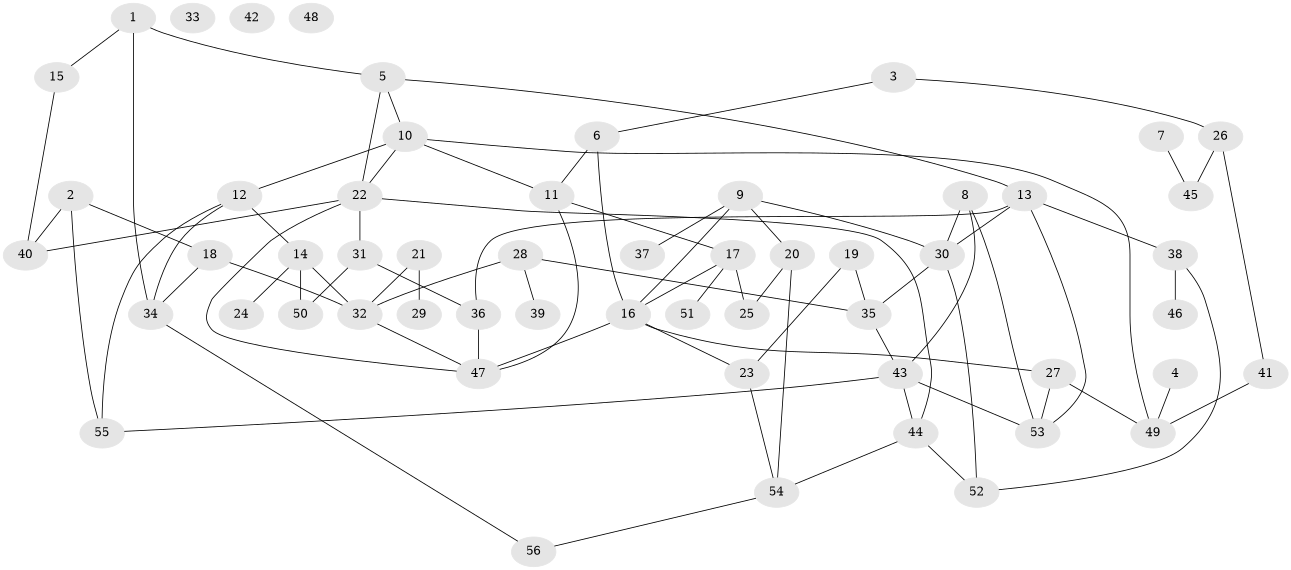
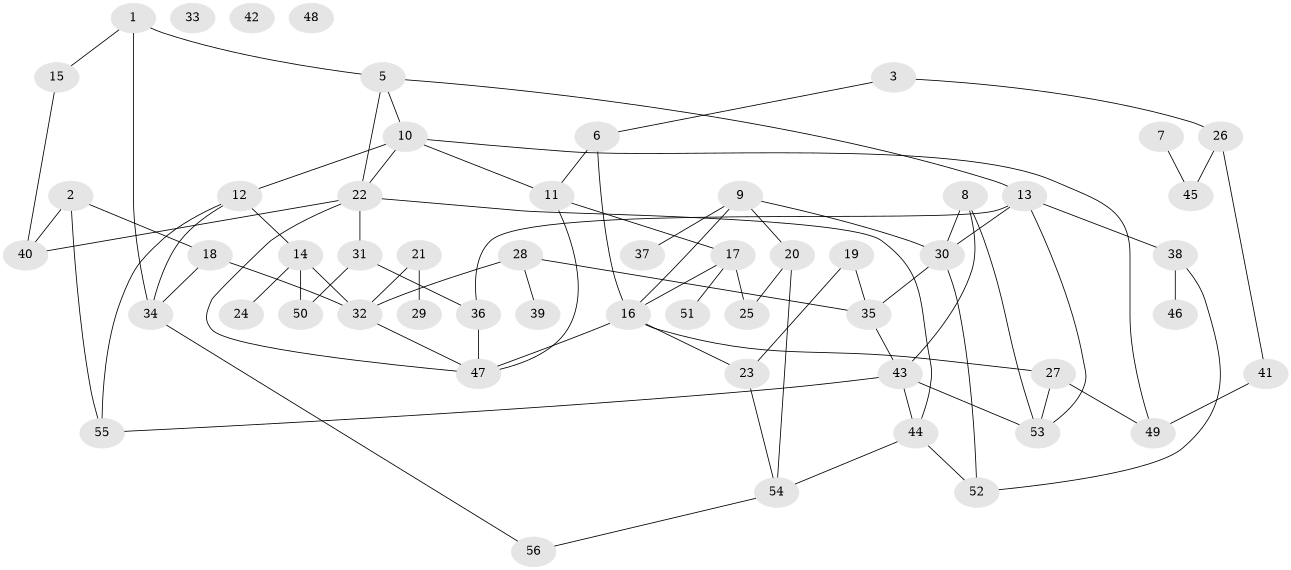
node "4": removed
